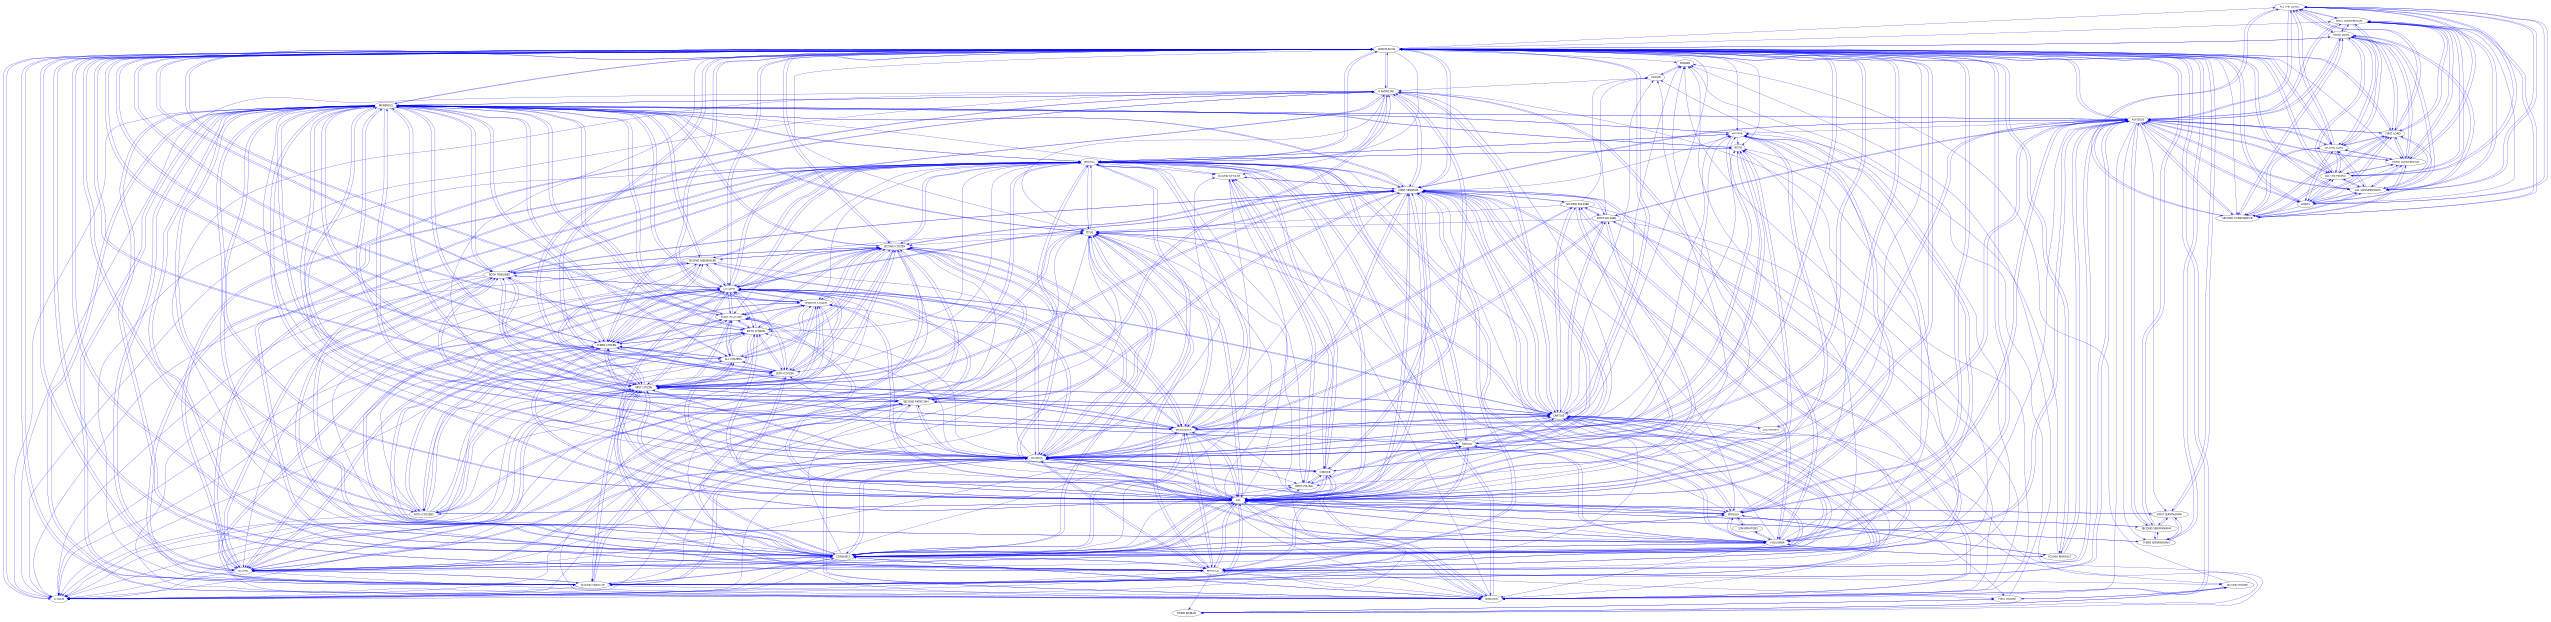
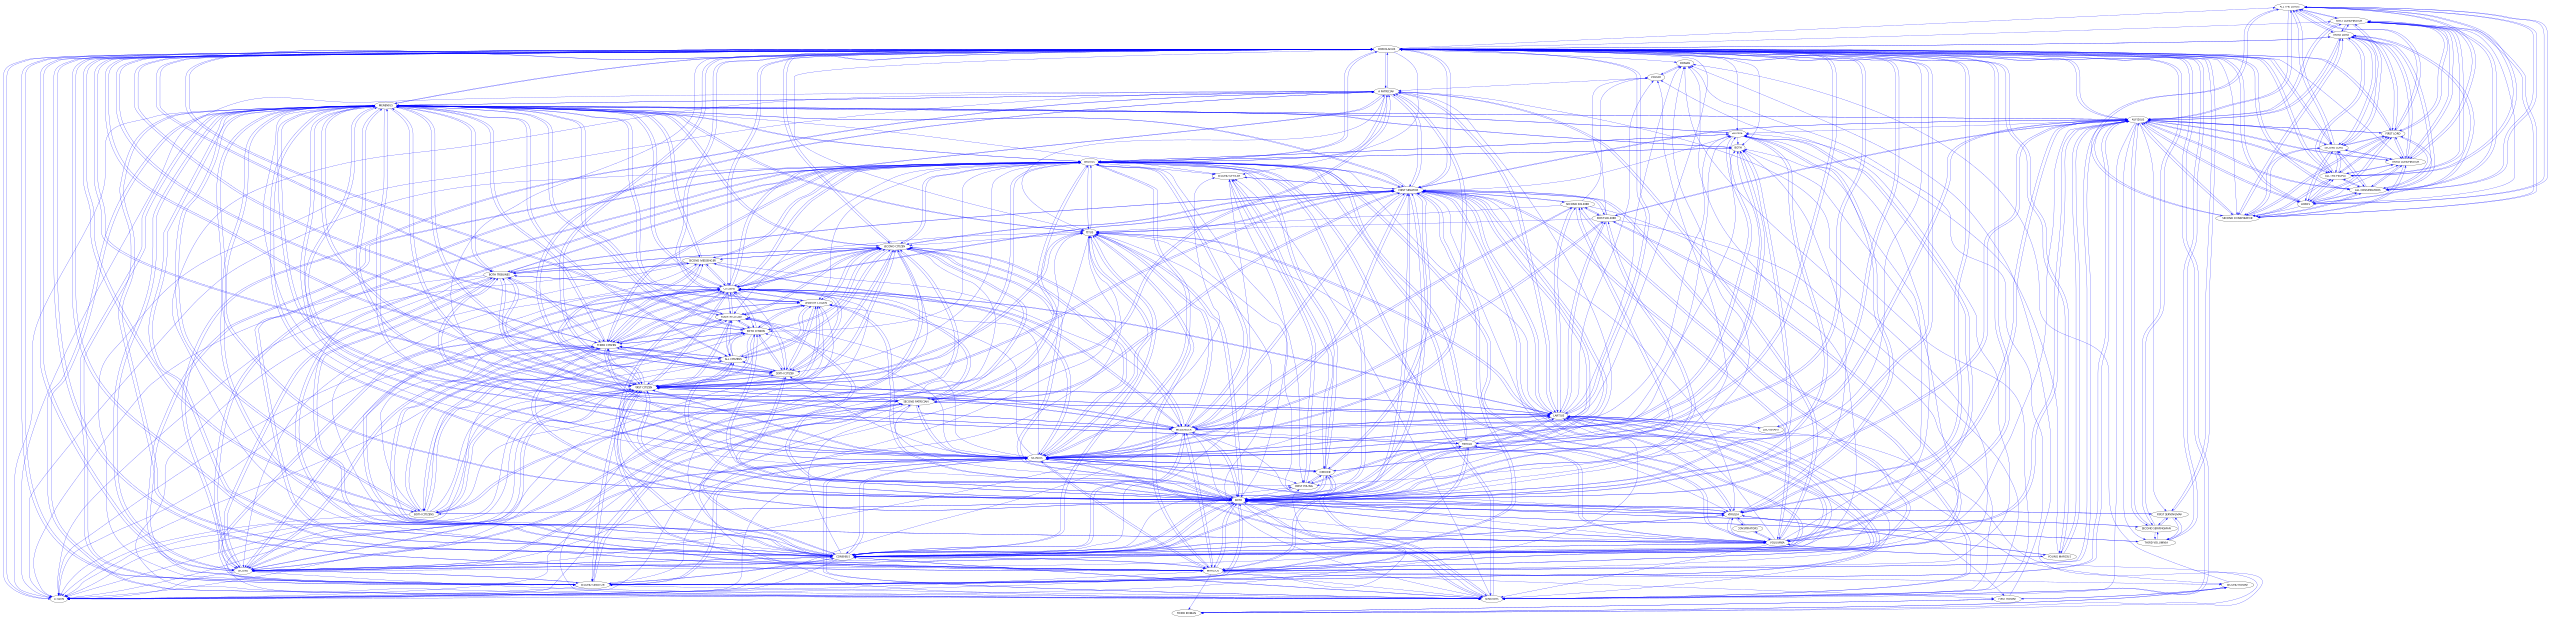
edge "CITIZENS" -> "SICINIUS": removed
edge "MESSENGER" -> "FIRST SENATOR": added
node "ALL": label "ALL" -> "SIXTH"
node "THIRD SERVINGMAN": label "THIRD SERVINGMAN" -> "THIRD VOLUMNIA"
